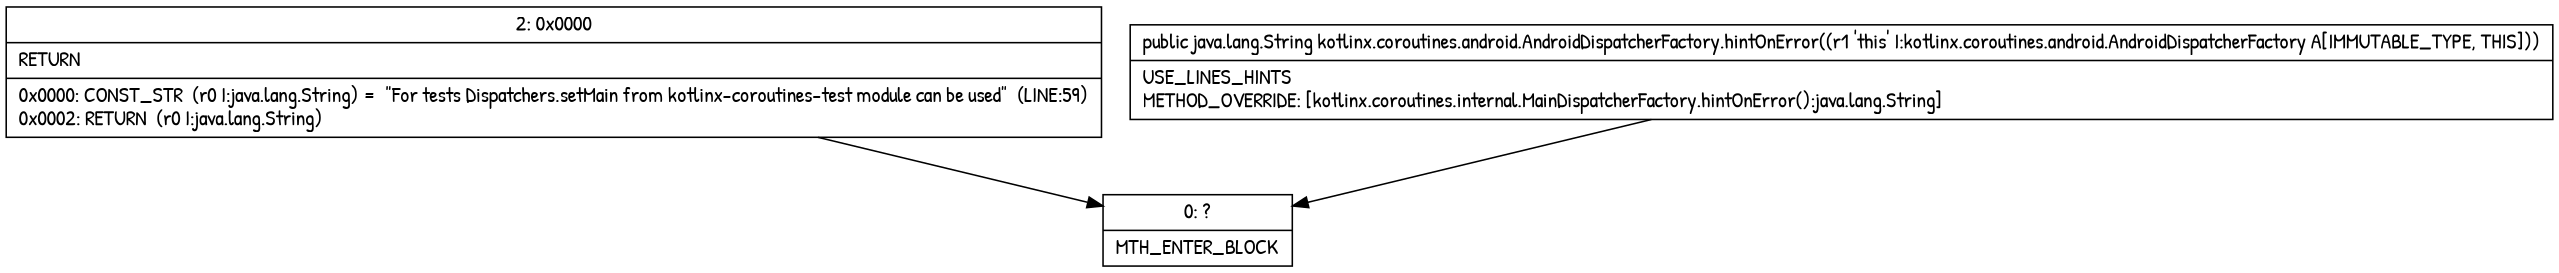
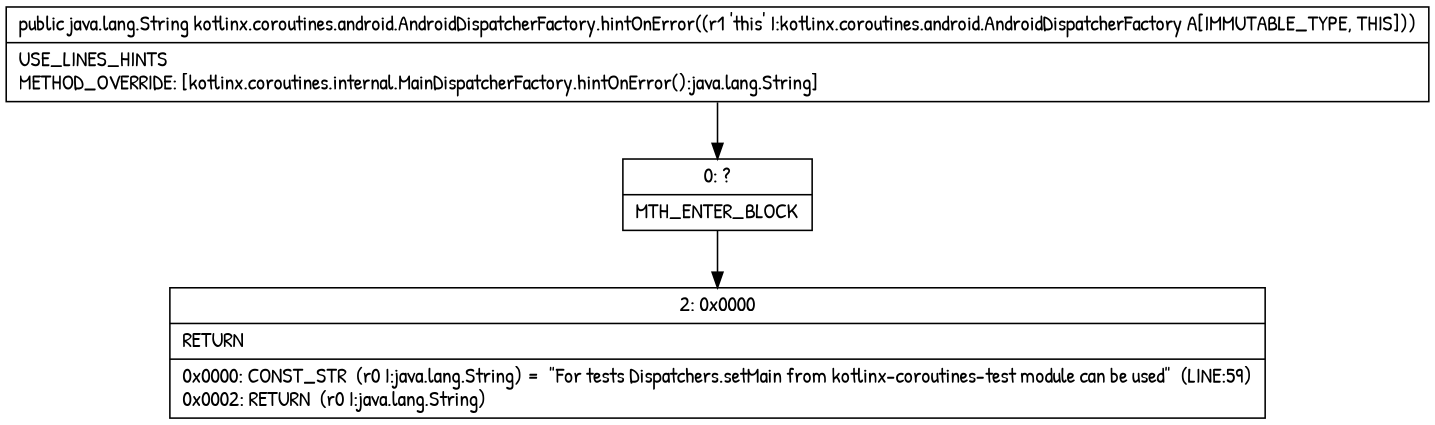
edge "2: 0x0000" -> "0: ?": reversed
